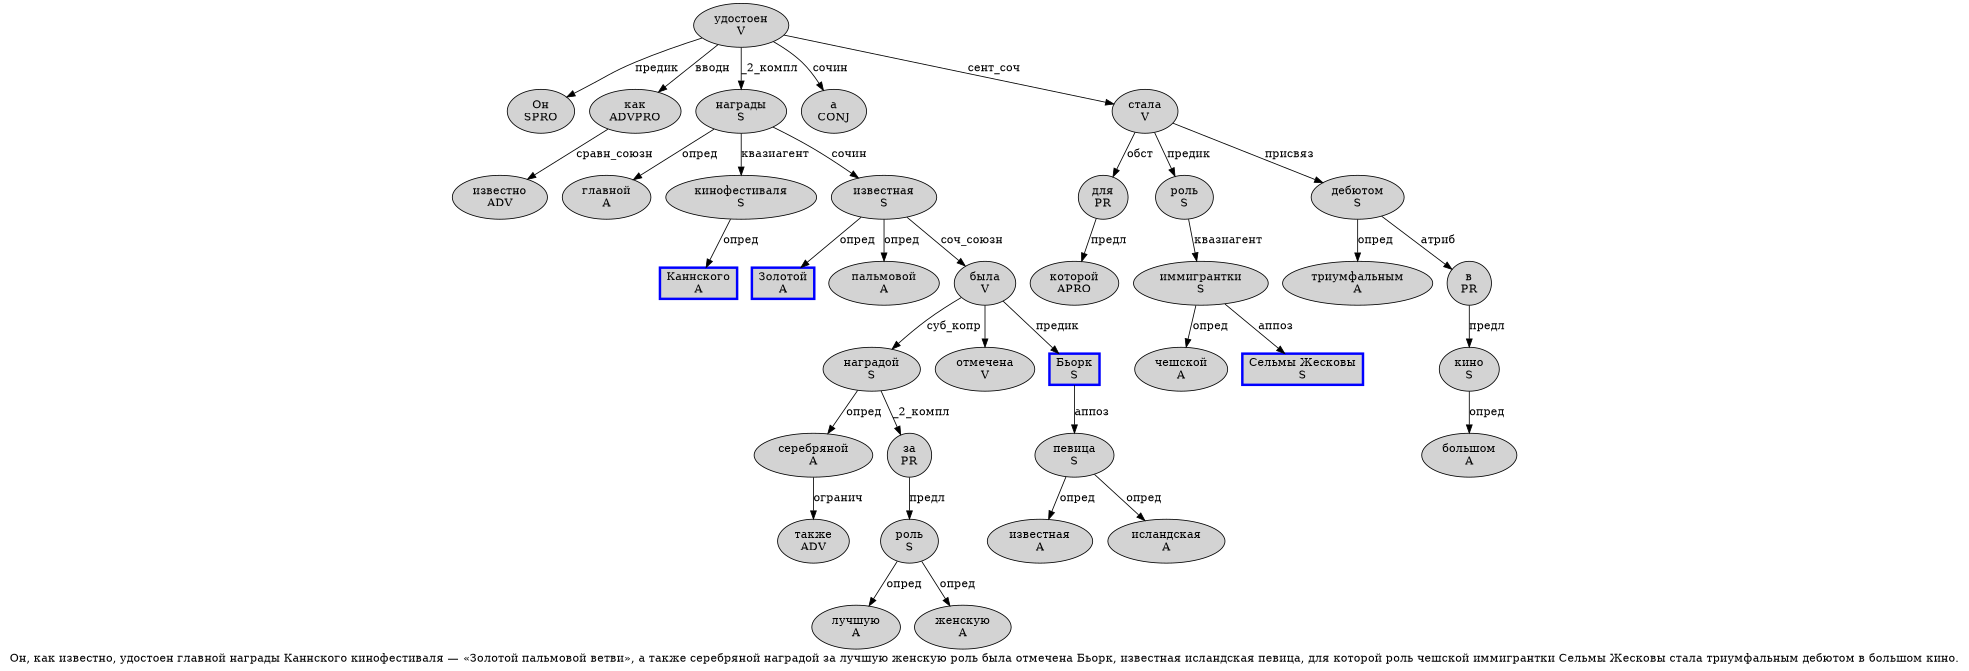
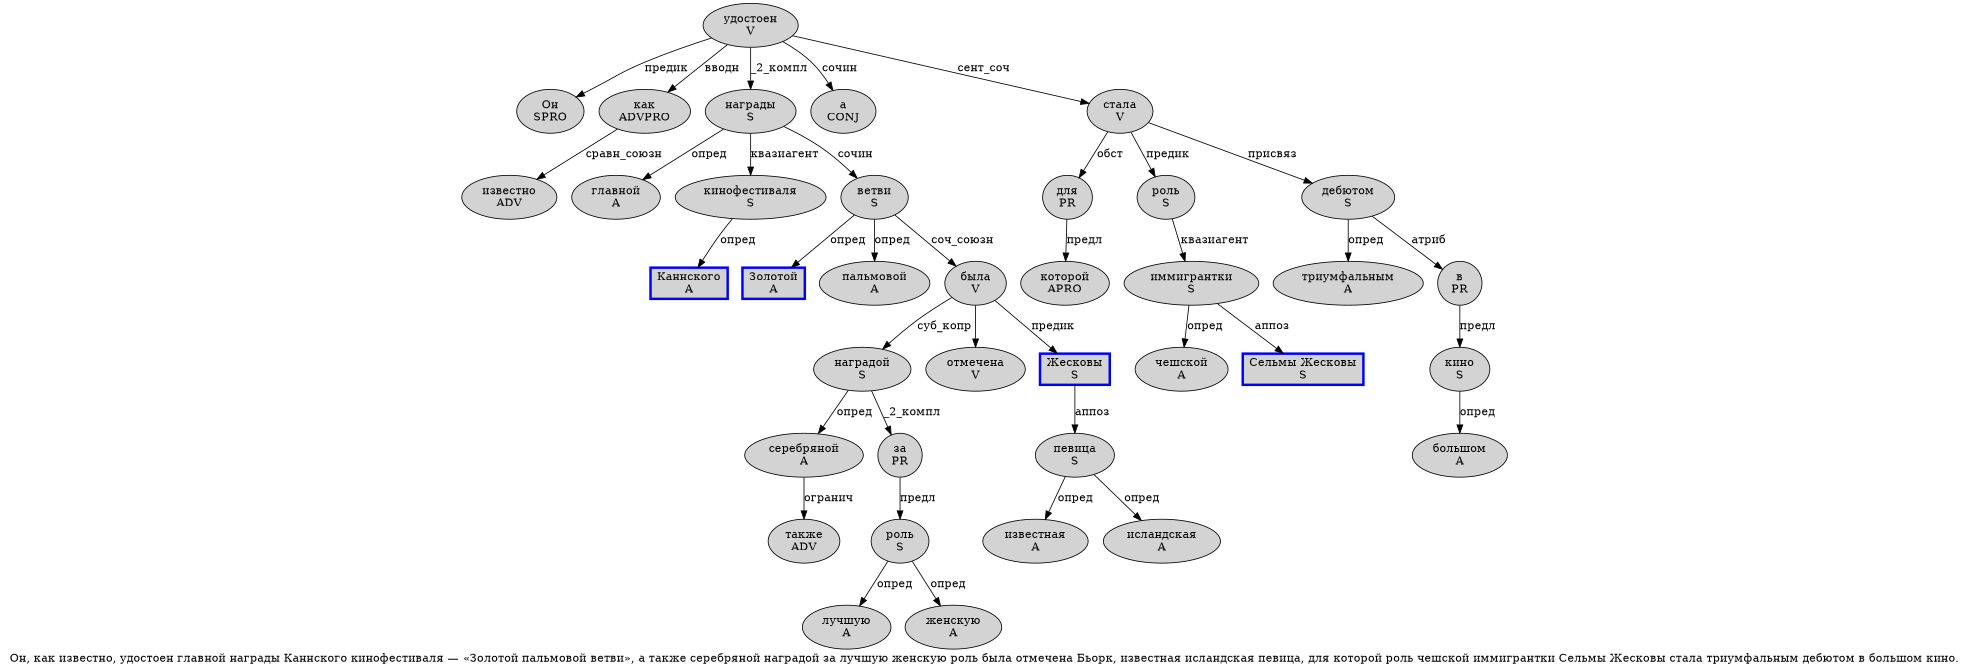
node "известная S": label "известная S" -> "ветви S"
node "Бьорк S": label "Бьорк S" -> "Жесковы S"
